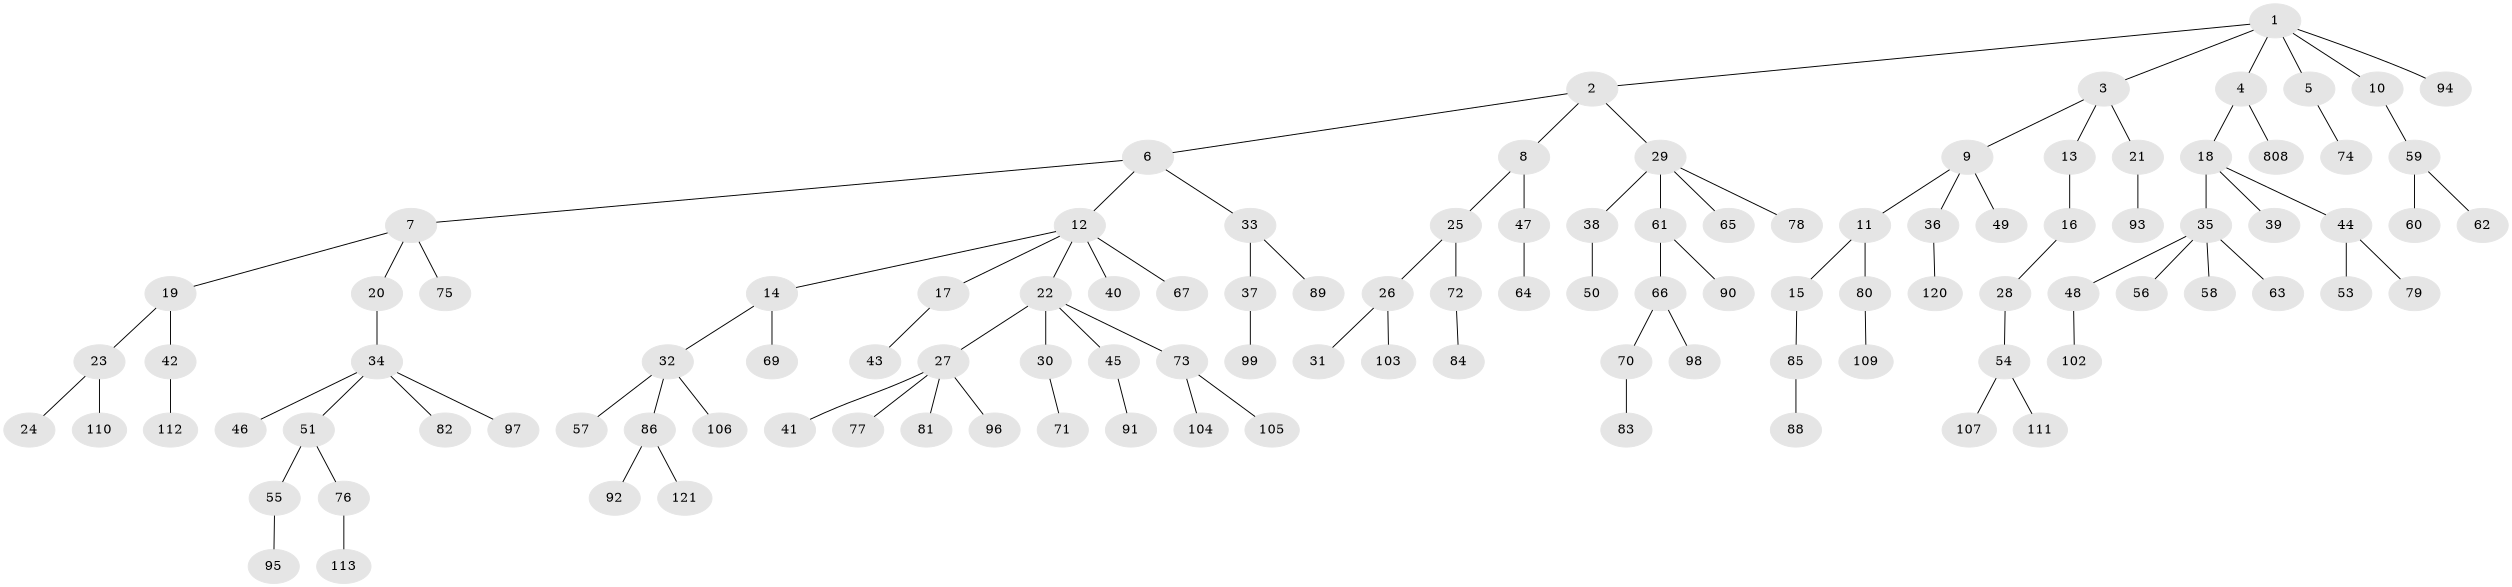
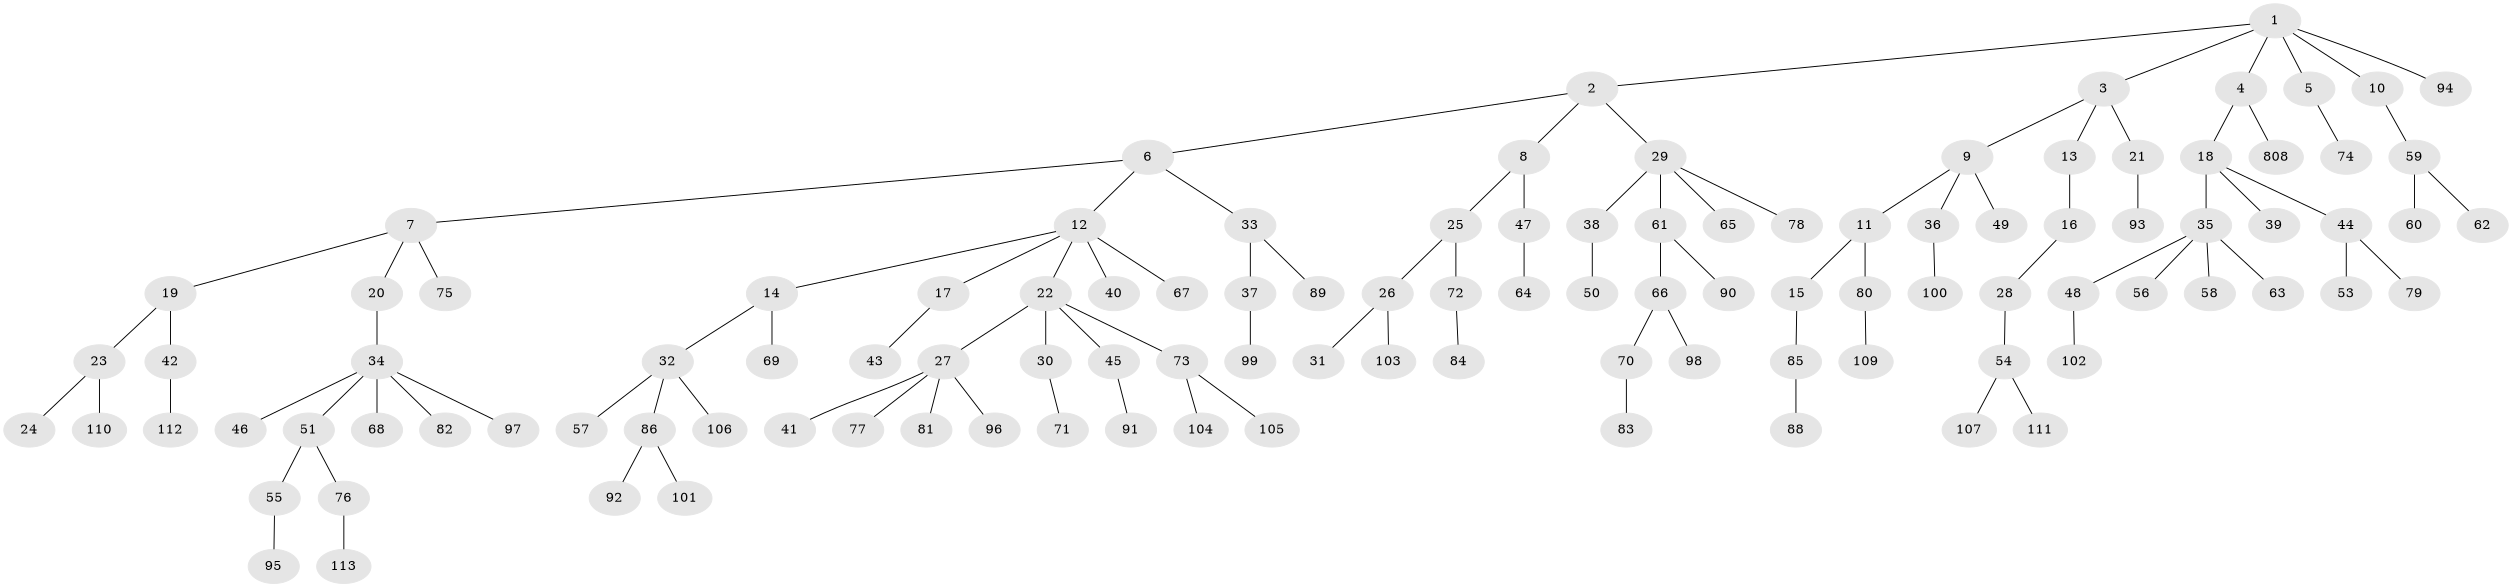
node "120": label "120" -> "100"
node "68": added
node "121": label "121" -> "101"
